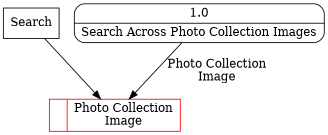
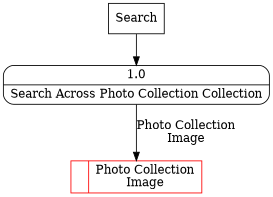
node "1.0": text "Search Across Photo Collection Images" -> "Search Across Photo Collection Collection"
edge "Search" -> "Photo Collection": now "Search" -> "1.0"
